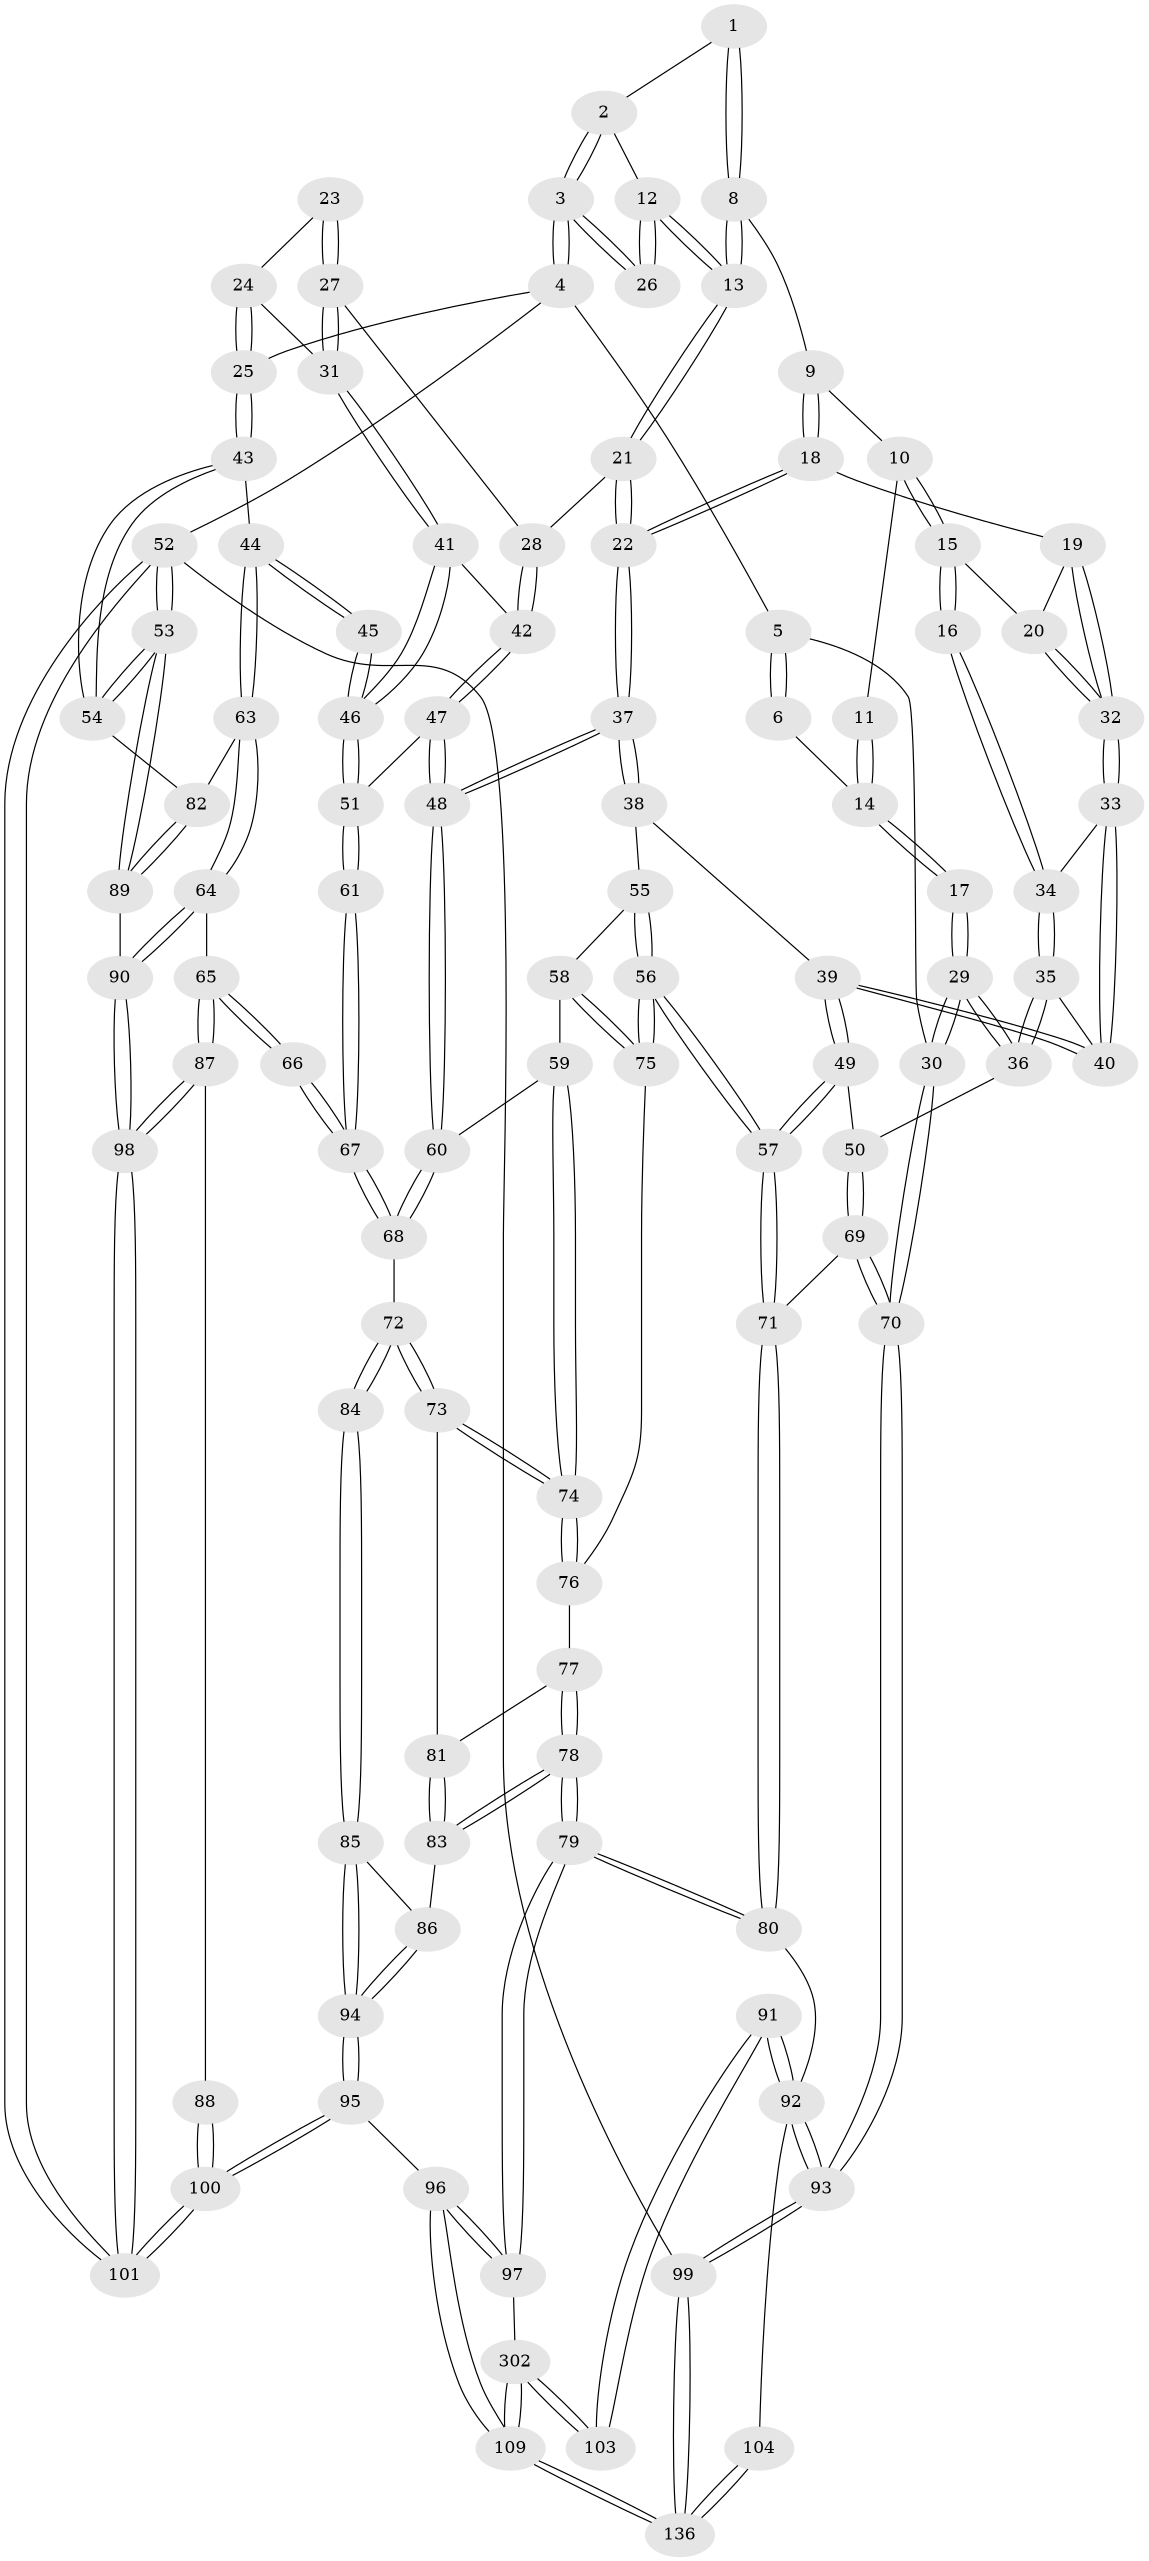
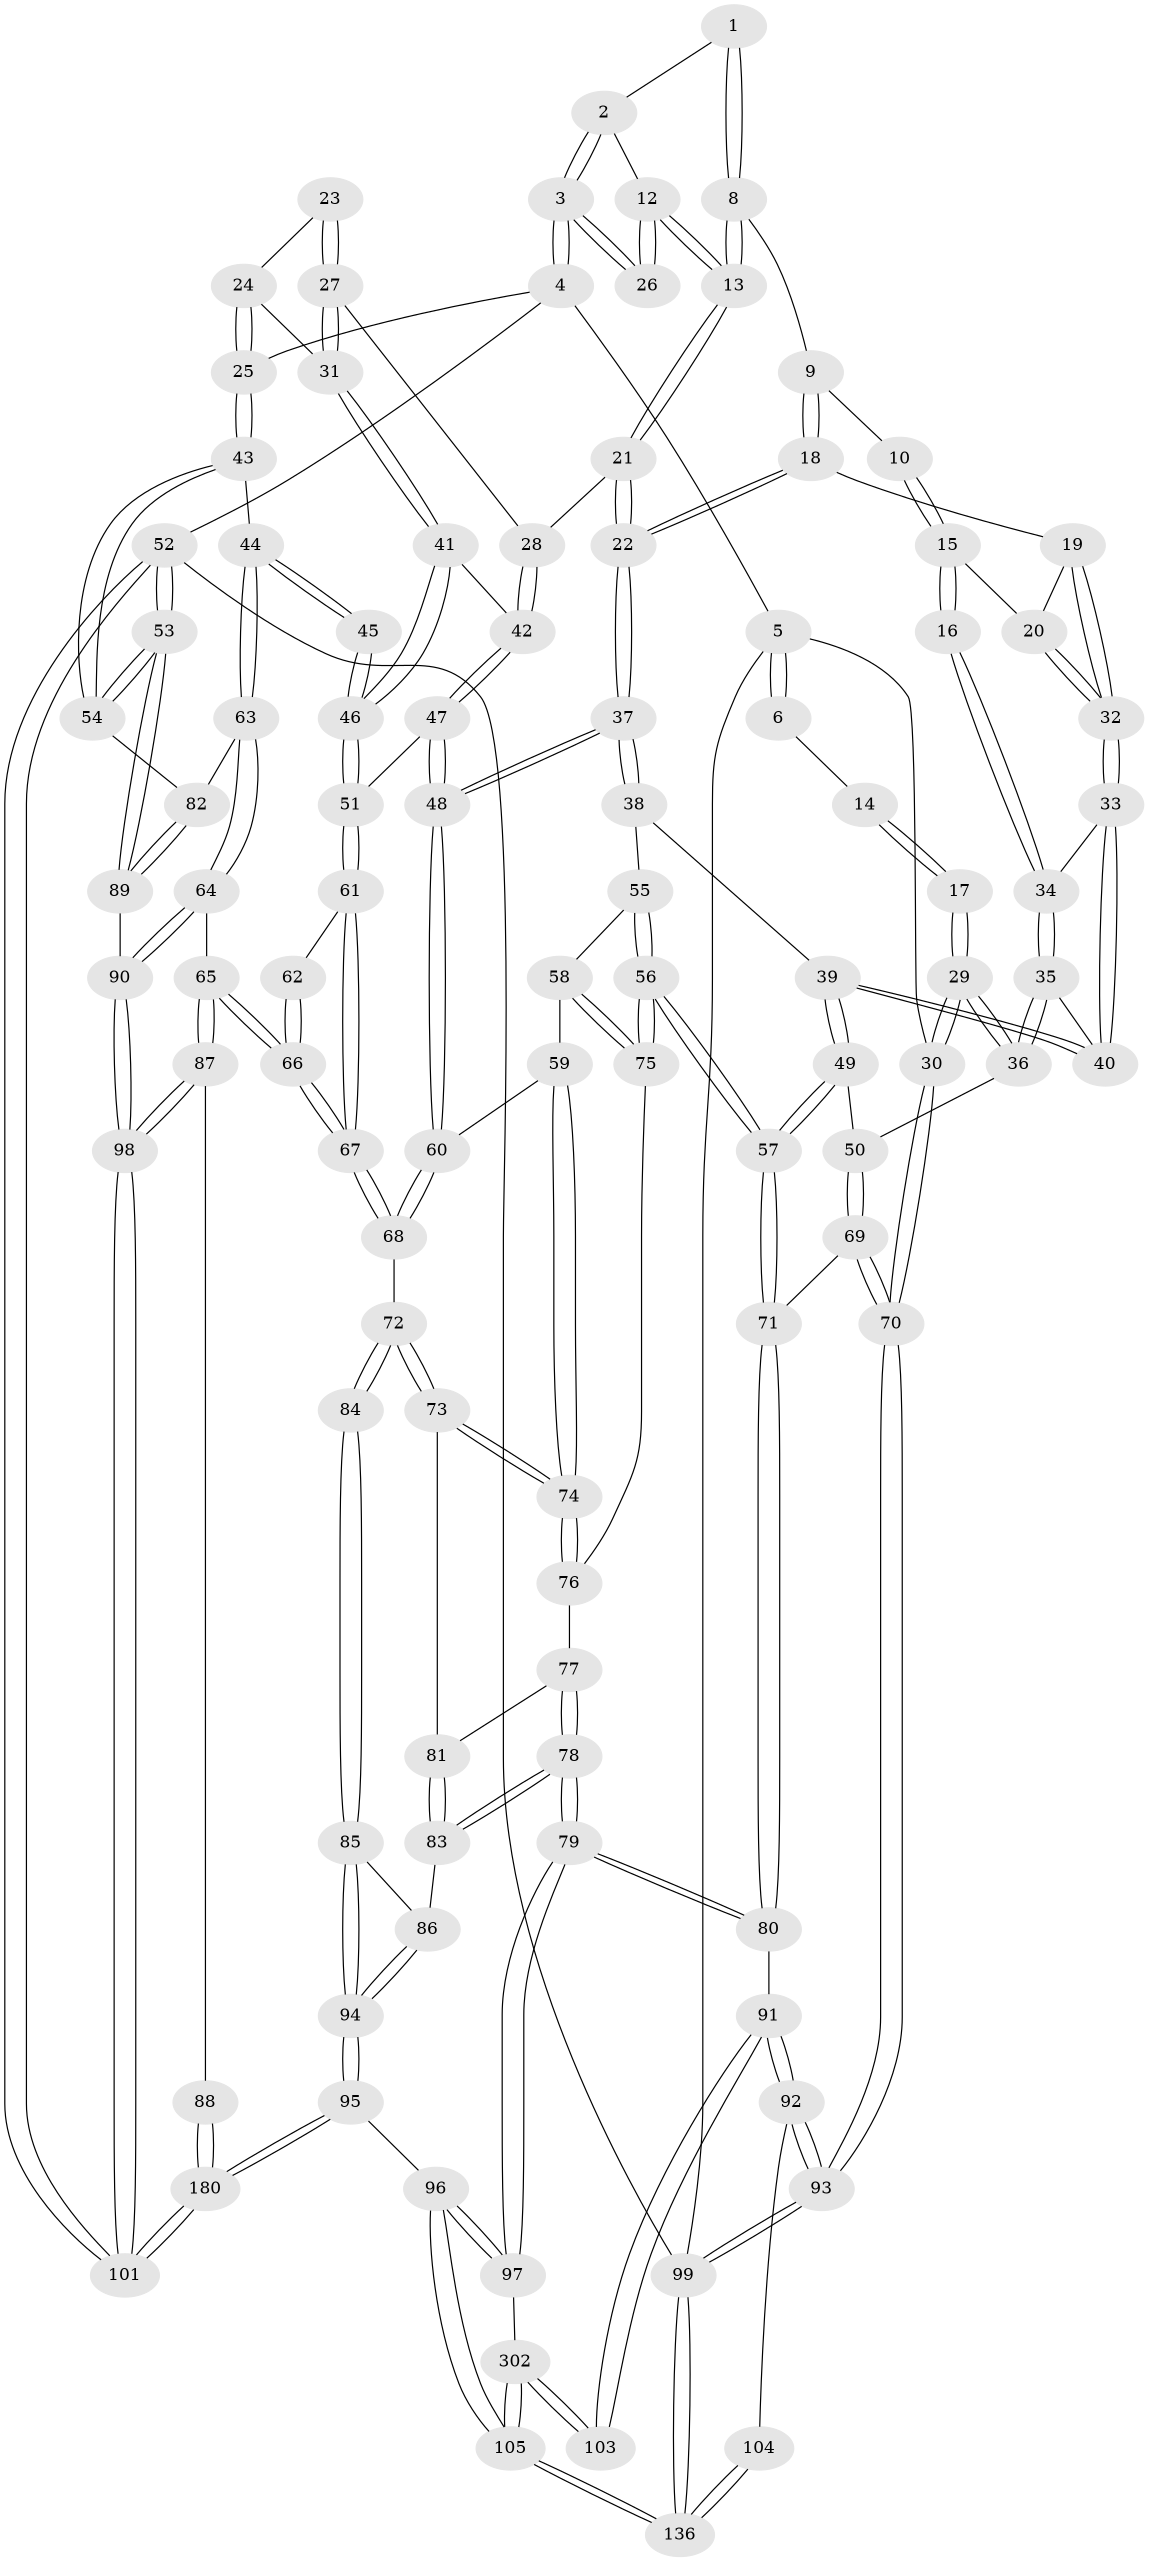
node "11": removed
node "62": added
edge "5" -- "99": added
edge "80" -- "92": now "80" -- "91"
node "100": label "100" -> "180"
node "109": label "109" -> "105"
